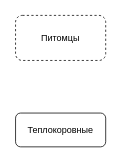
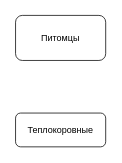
node "Питомцы": style dashed -> solid
